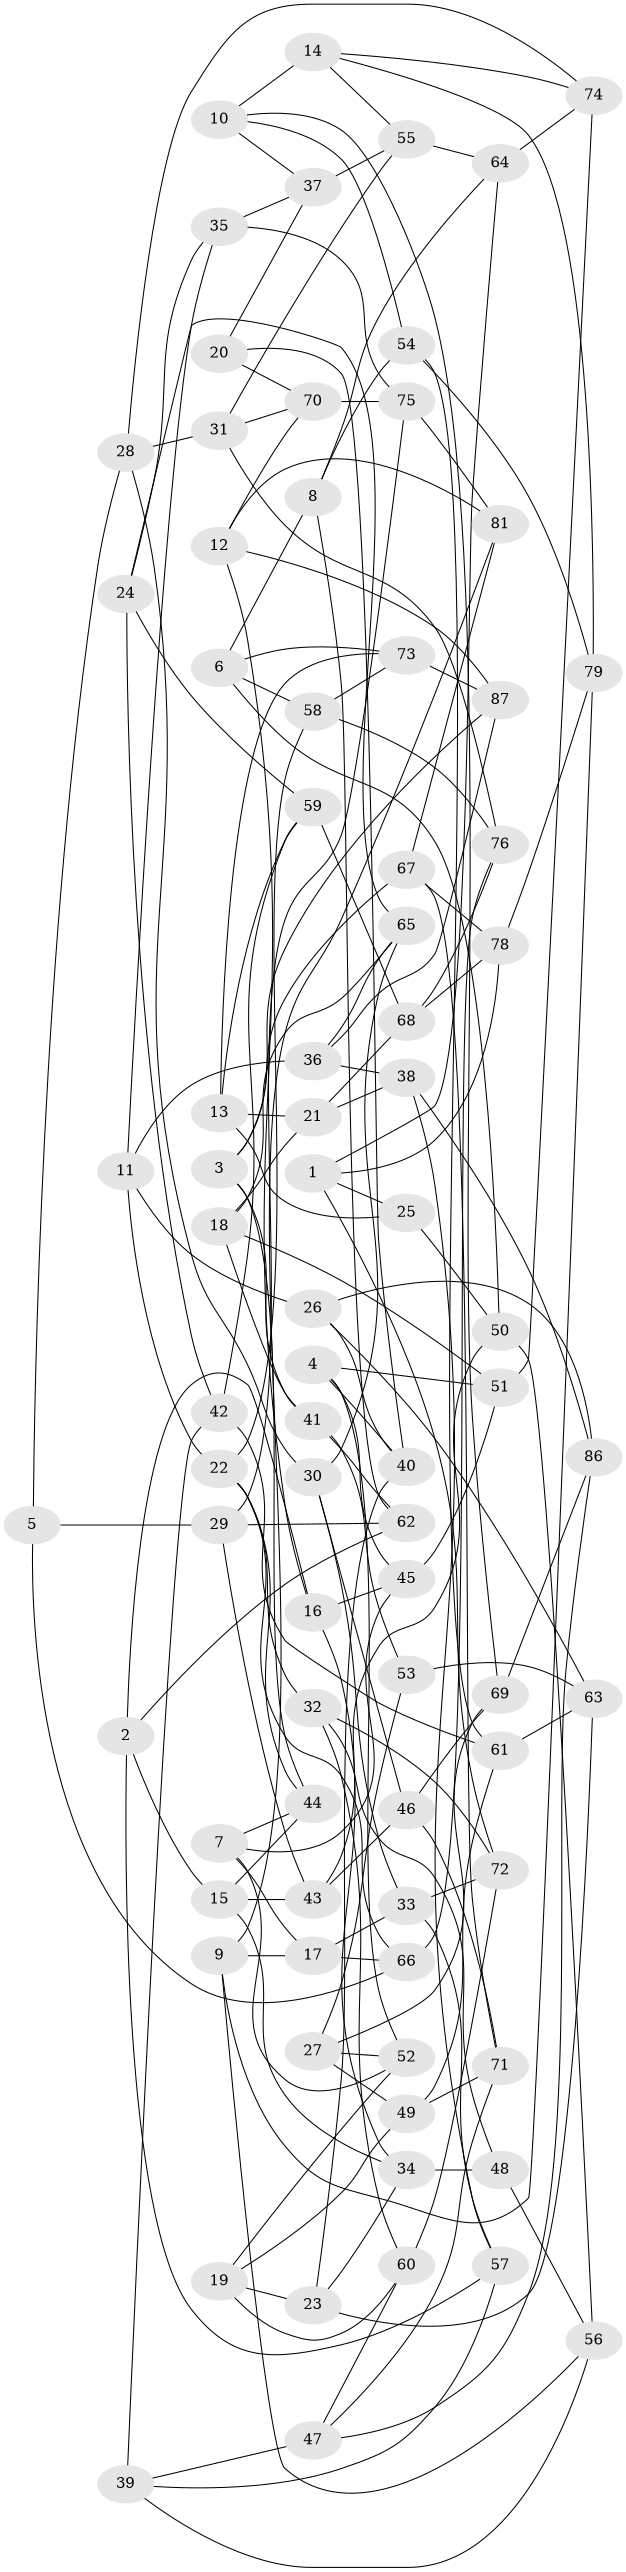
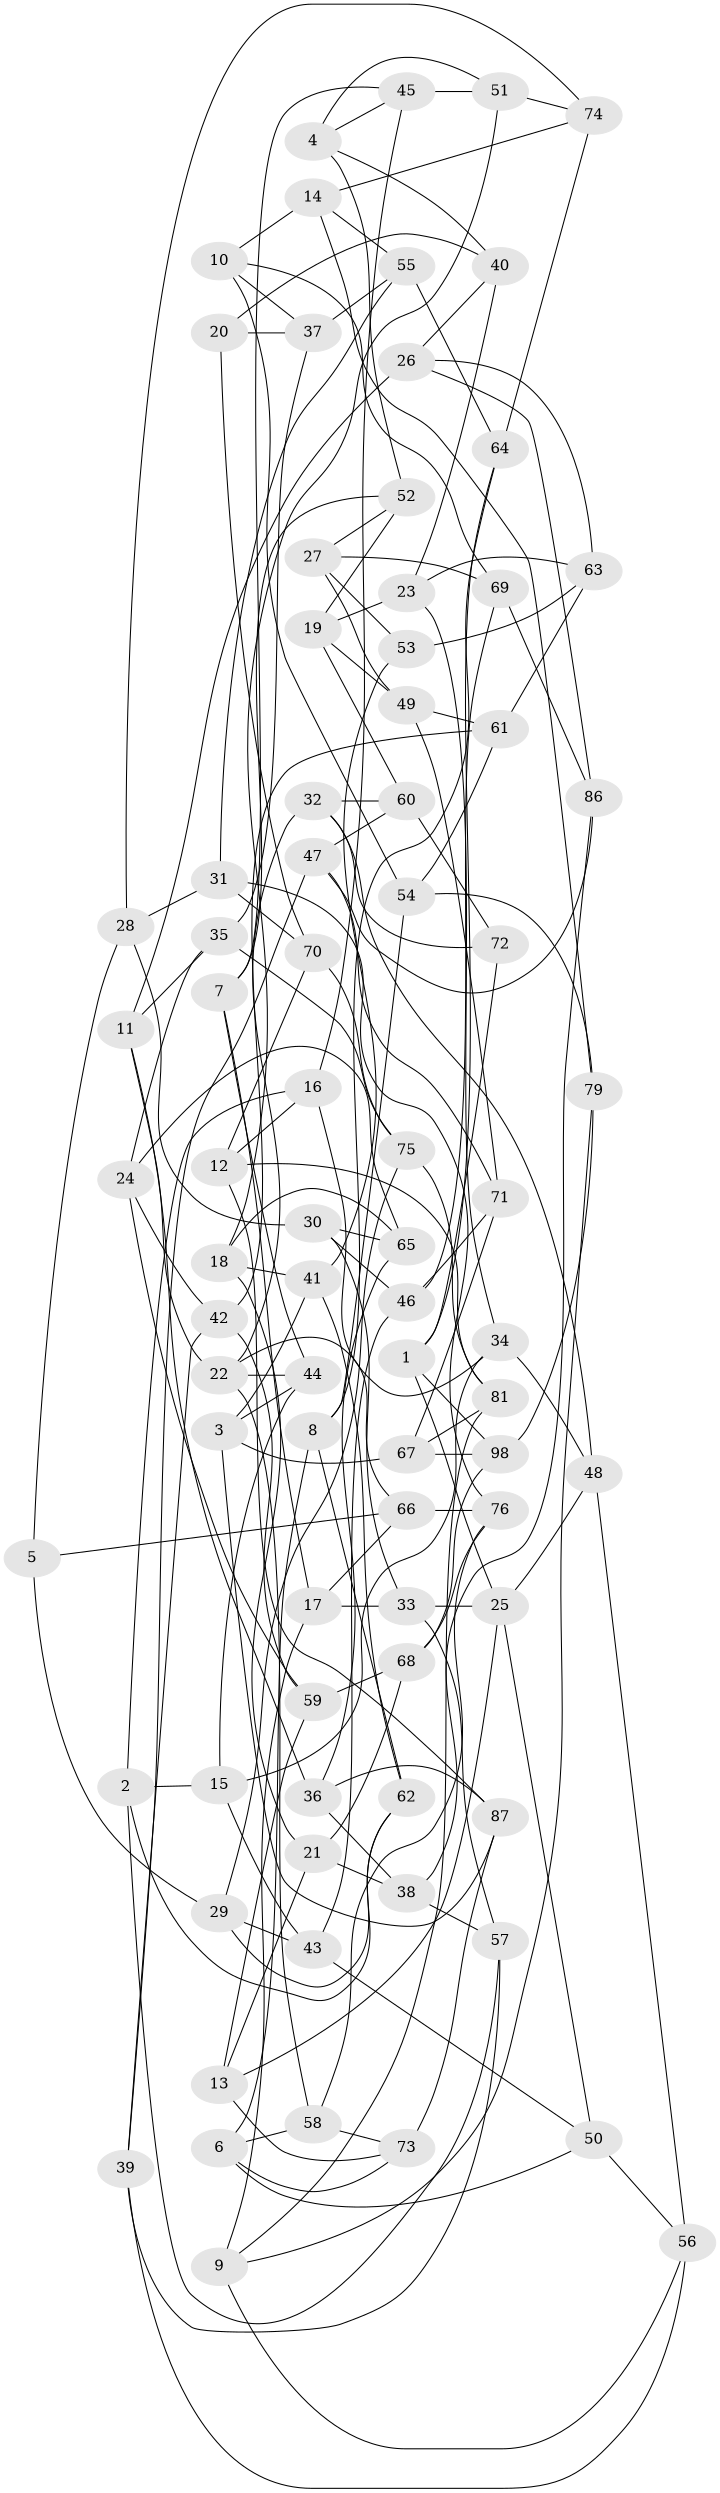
node "78": label "78" -> "98"
edge "48" -- "25": added
edge "72" -- "33": now "25" -- "33"
